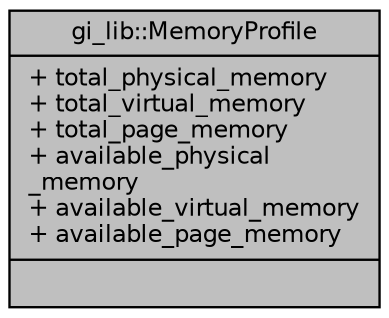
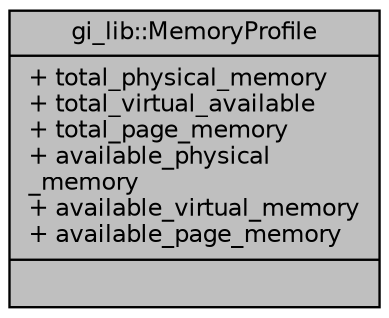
node "gi_lib::MemoryProfile": text "+ total_virtual_memory" -> "+ total_virtual_available"
